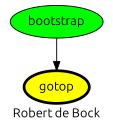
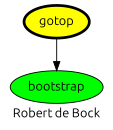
edge "bootstrap" -> "gotop": reversed
